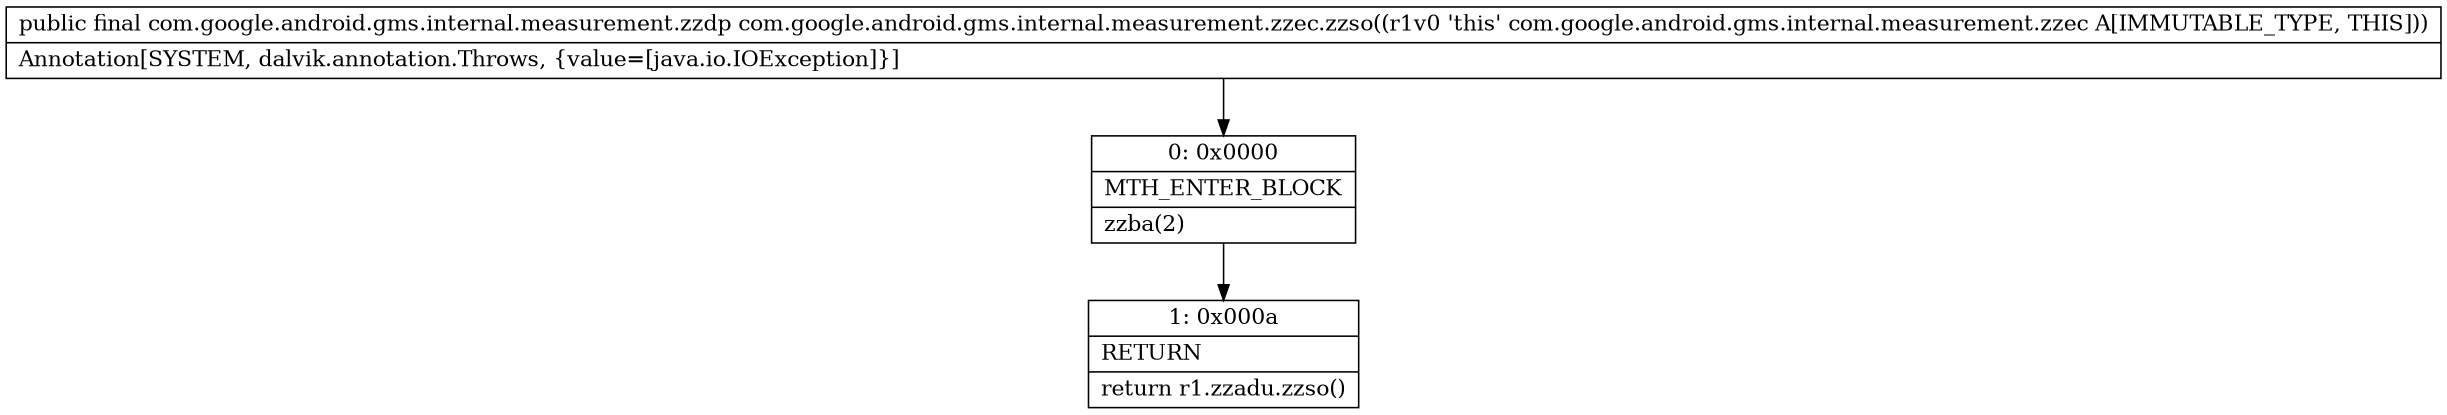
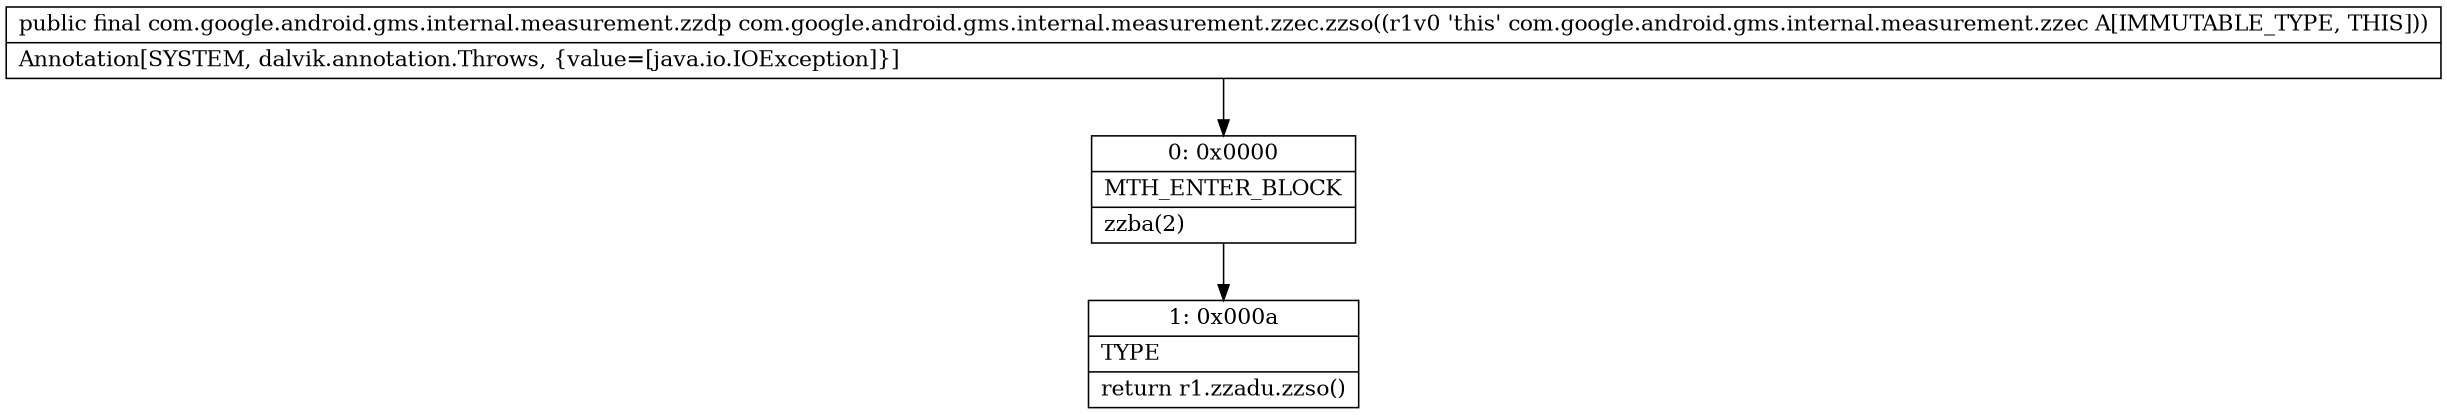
node "1: 0x000a": text "RETURN" -> "TYPE"
